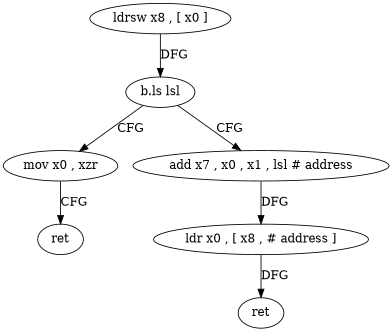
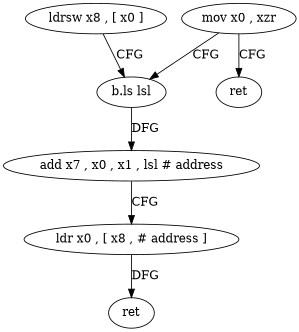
edge "ldrsw x8 , [ x0 ]" -> "b.ls lsl": label "DFG" -> "CFG"
edge "b.ls lsl" -> "mov x0 , xzr": reversed
edge "b.ls lsl" -> "add x7 , x0 , x1 , lsl # address": label "CFG" -> "DFG"
edge "add x7 , x0 , x1 , lsl # address" -> "ldr x0 , [ x8 , # address ]": label "DFG" -> "CFG"
